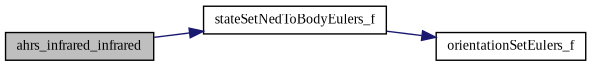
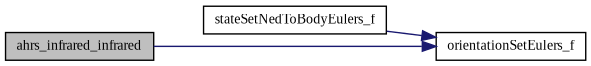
edge "ahrs_infrared_infrared" -> "stateSetNedToBodyEulers_f": now "ahrs_infrared_infrared" -> "orientationSetEulers_f"
